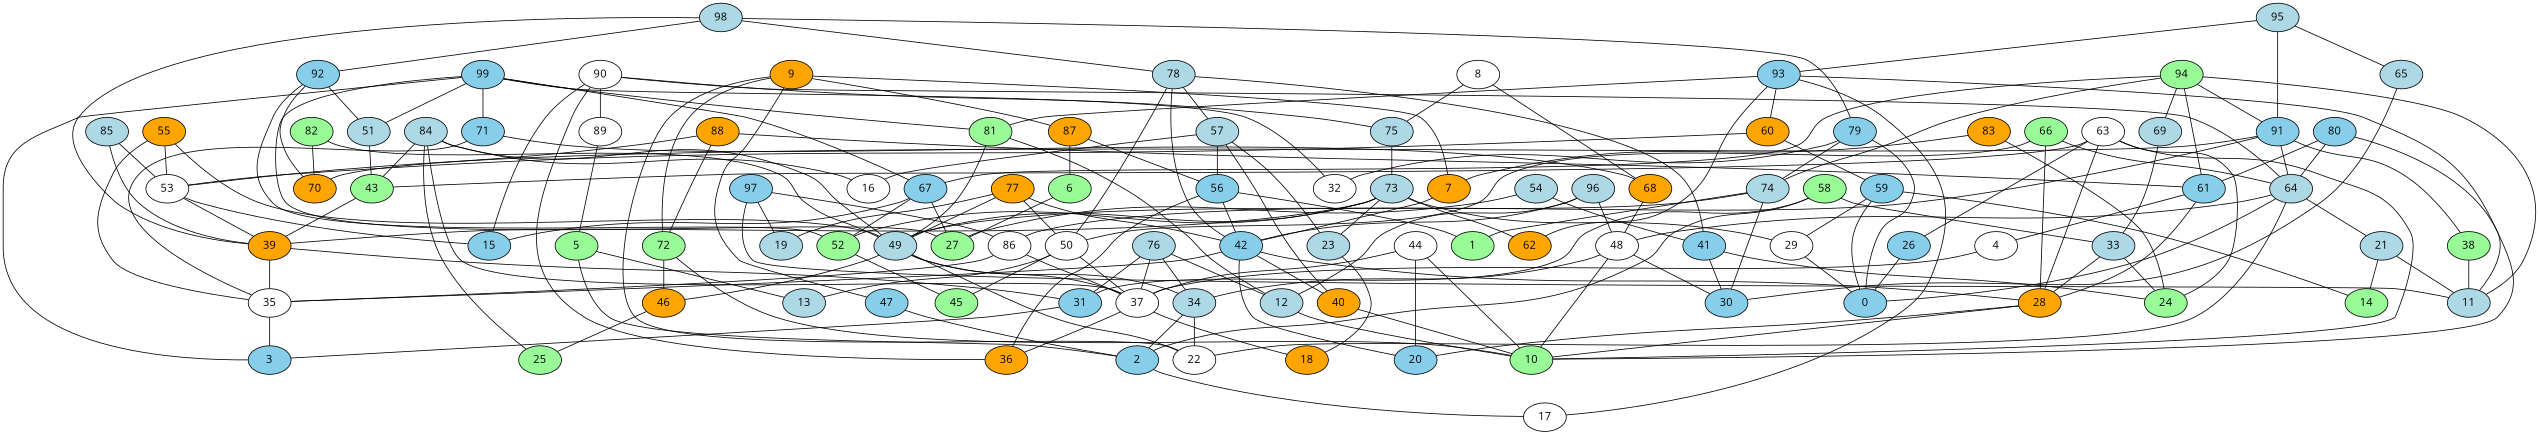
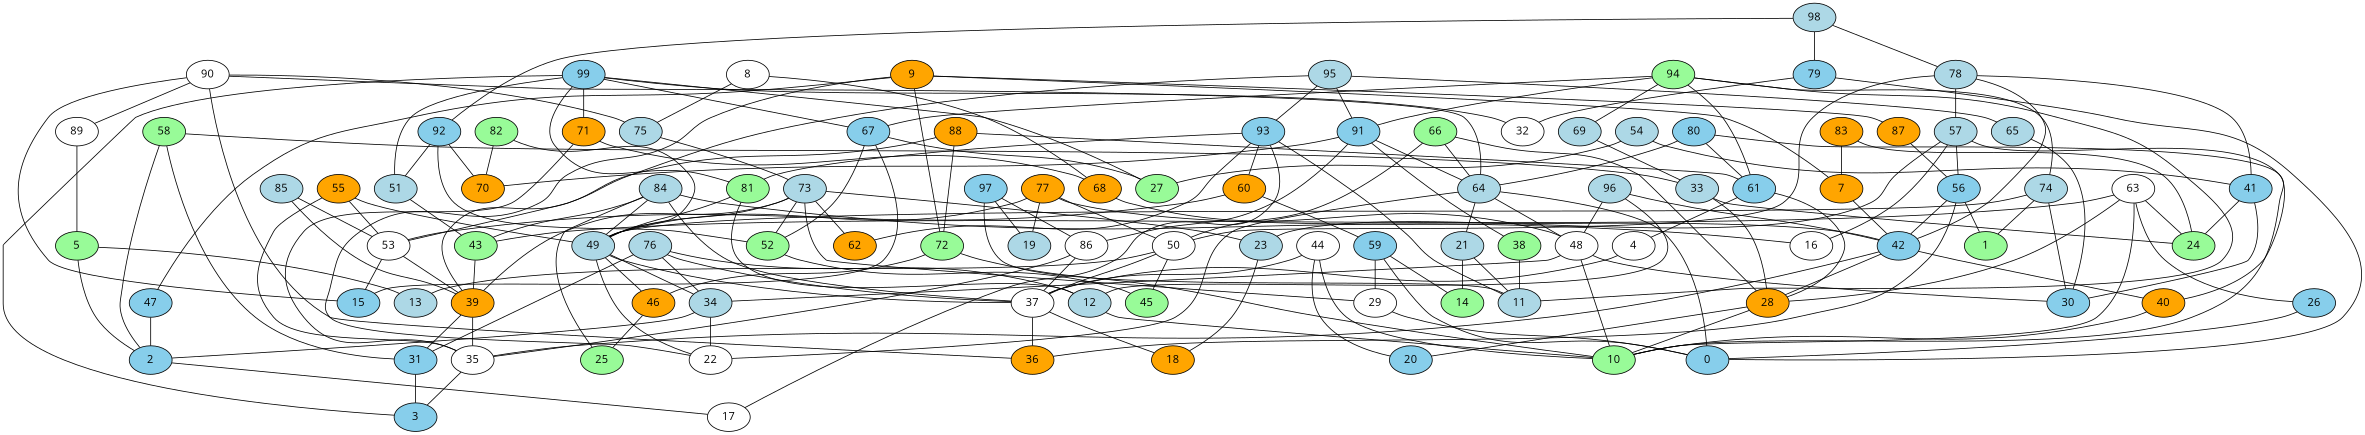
edge "98" -- "39": now "95" -- "39"
node "71": fillcolor skyblue -> orange
edge "79" -- "74": removed
node "6": removed
edge "42" -- "20": removed
